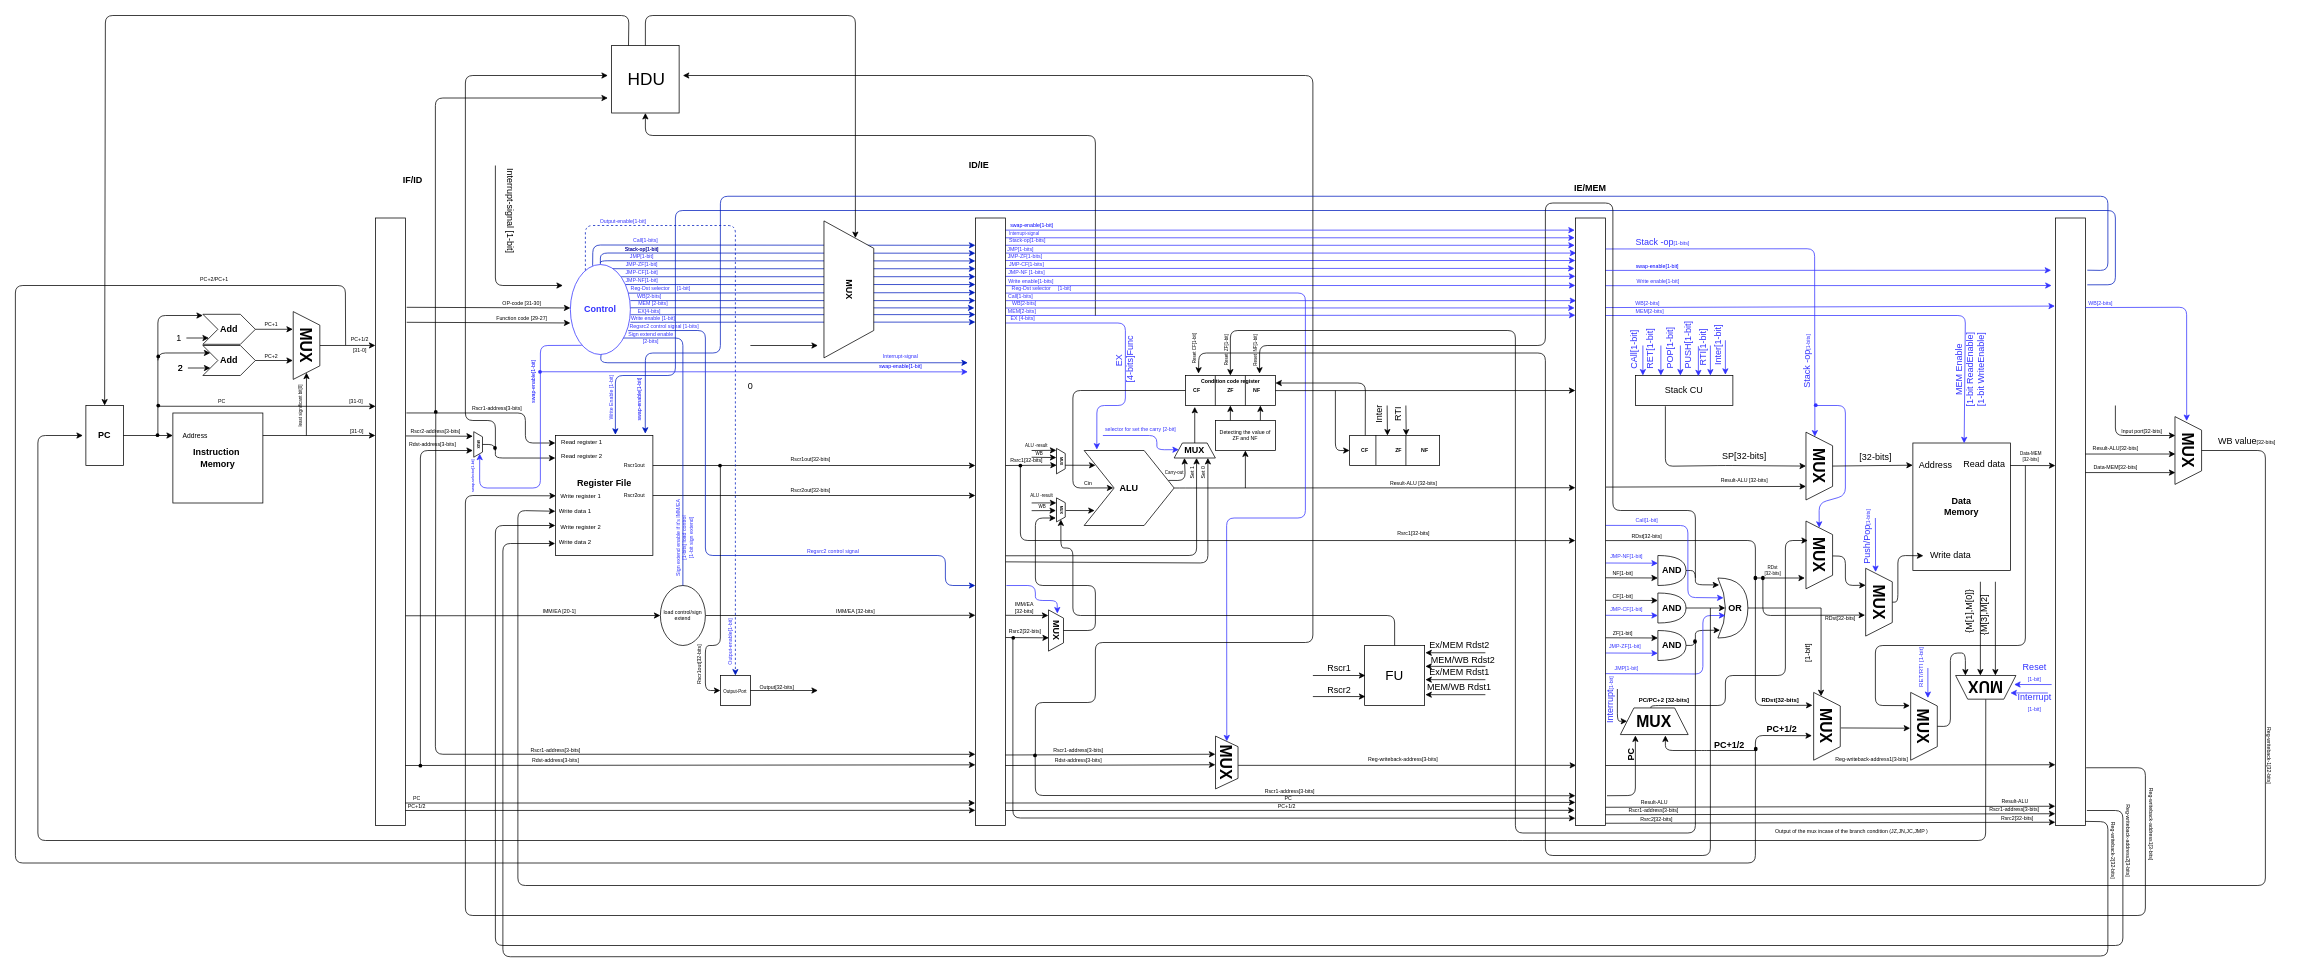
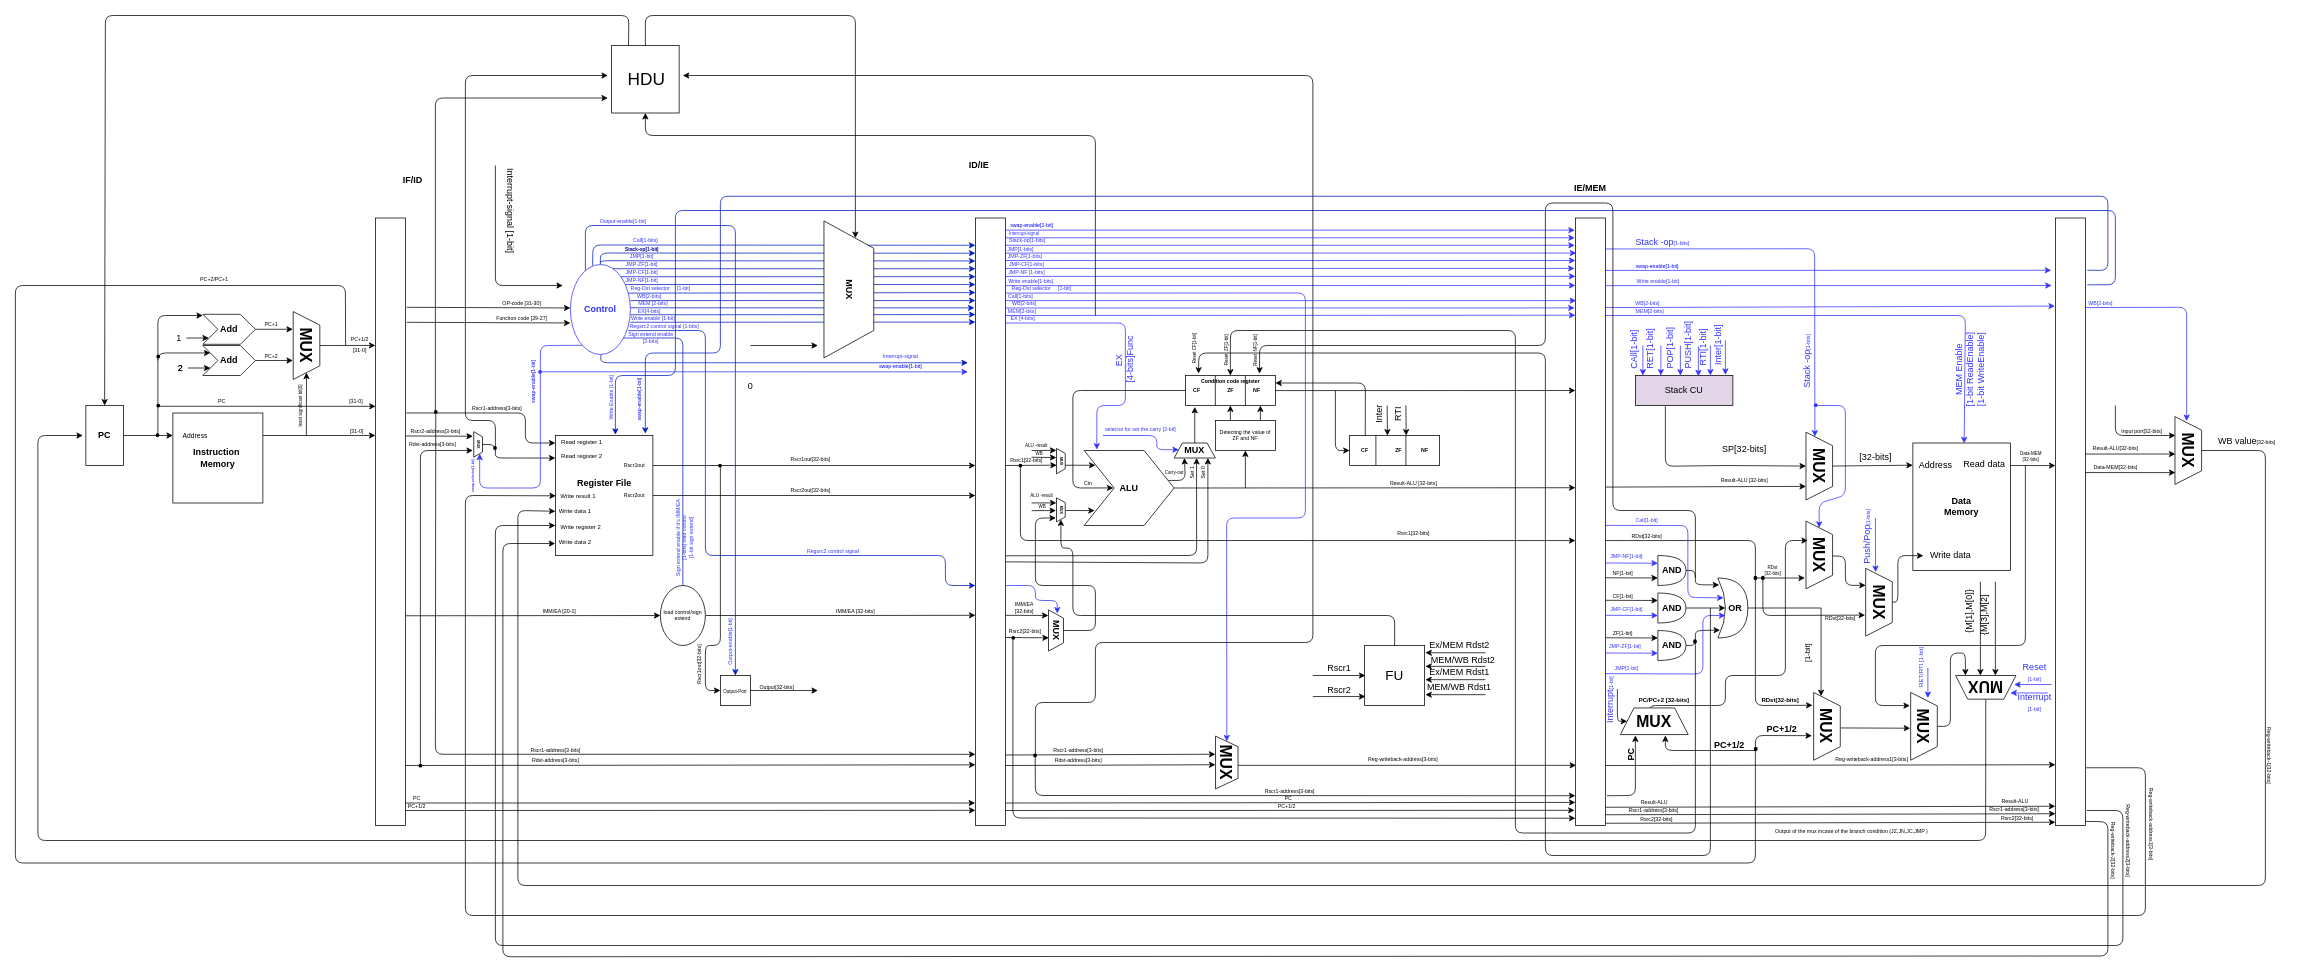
edge "Control" -> "Output-Port": style dashed -> solid
node "Stack CU": fillcolor #ffffff -> #e1d5e7
node "SP[32-bits]": moved (1744, 456) -> (1744, 449)
node "Write register 1": label "Write register 1" -> "Write result 1"
